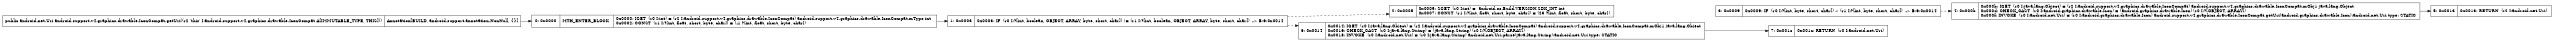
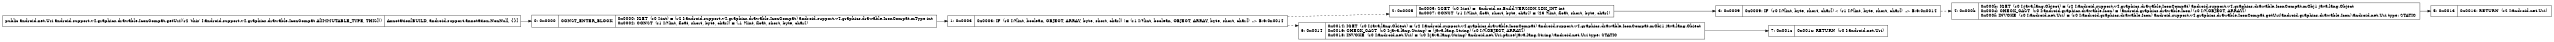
edge "2: 0x0005" -> "3: 0x0009": added
node "0: 0x0000": text "MTH_ENTER_BLOCK" -> "CONST_ENTER_BLOCK"
